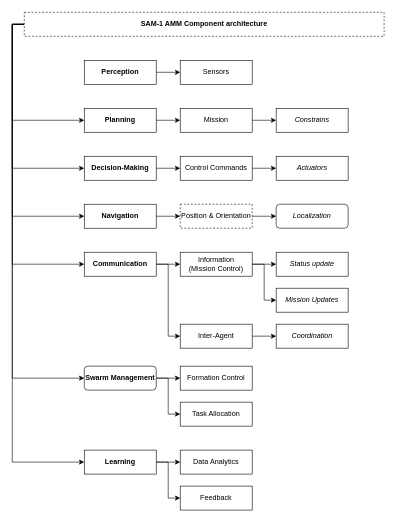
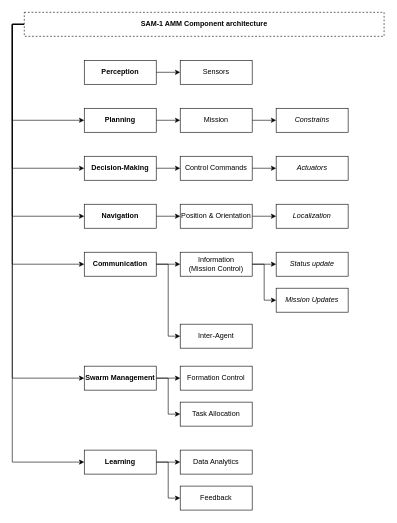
node "Position & Orientation": style dashed -> solid
node "Localization": shape rounded rectangle -> rectangle
edge "Inter-Agent" -> "Coordination": removed
node "Coordination": removed
node "Swarm Management": shape rounded rectangle -> rectangle
